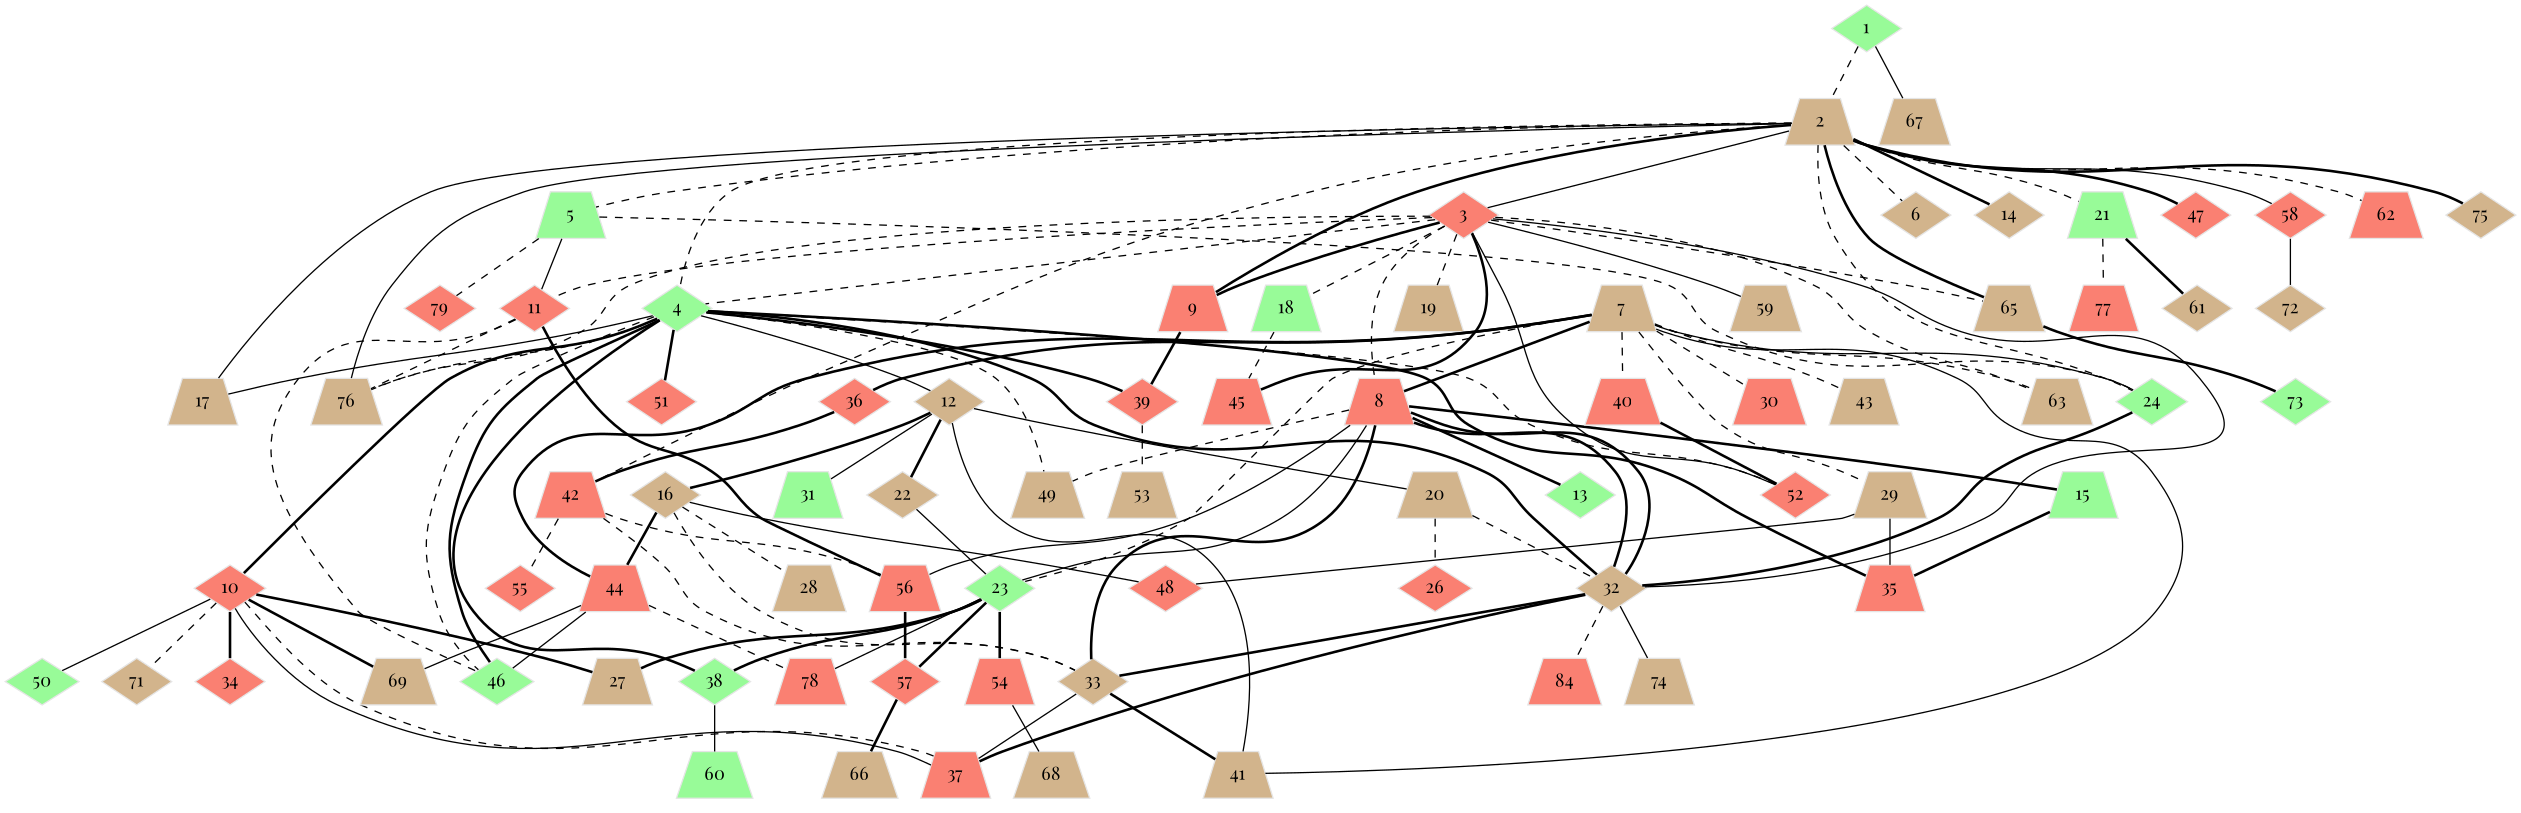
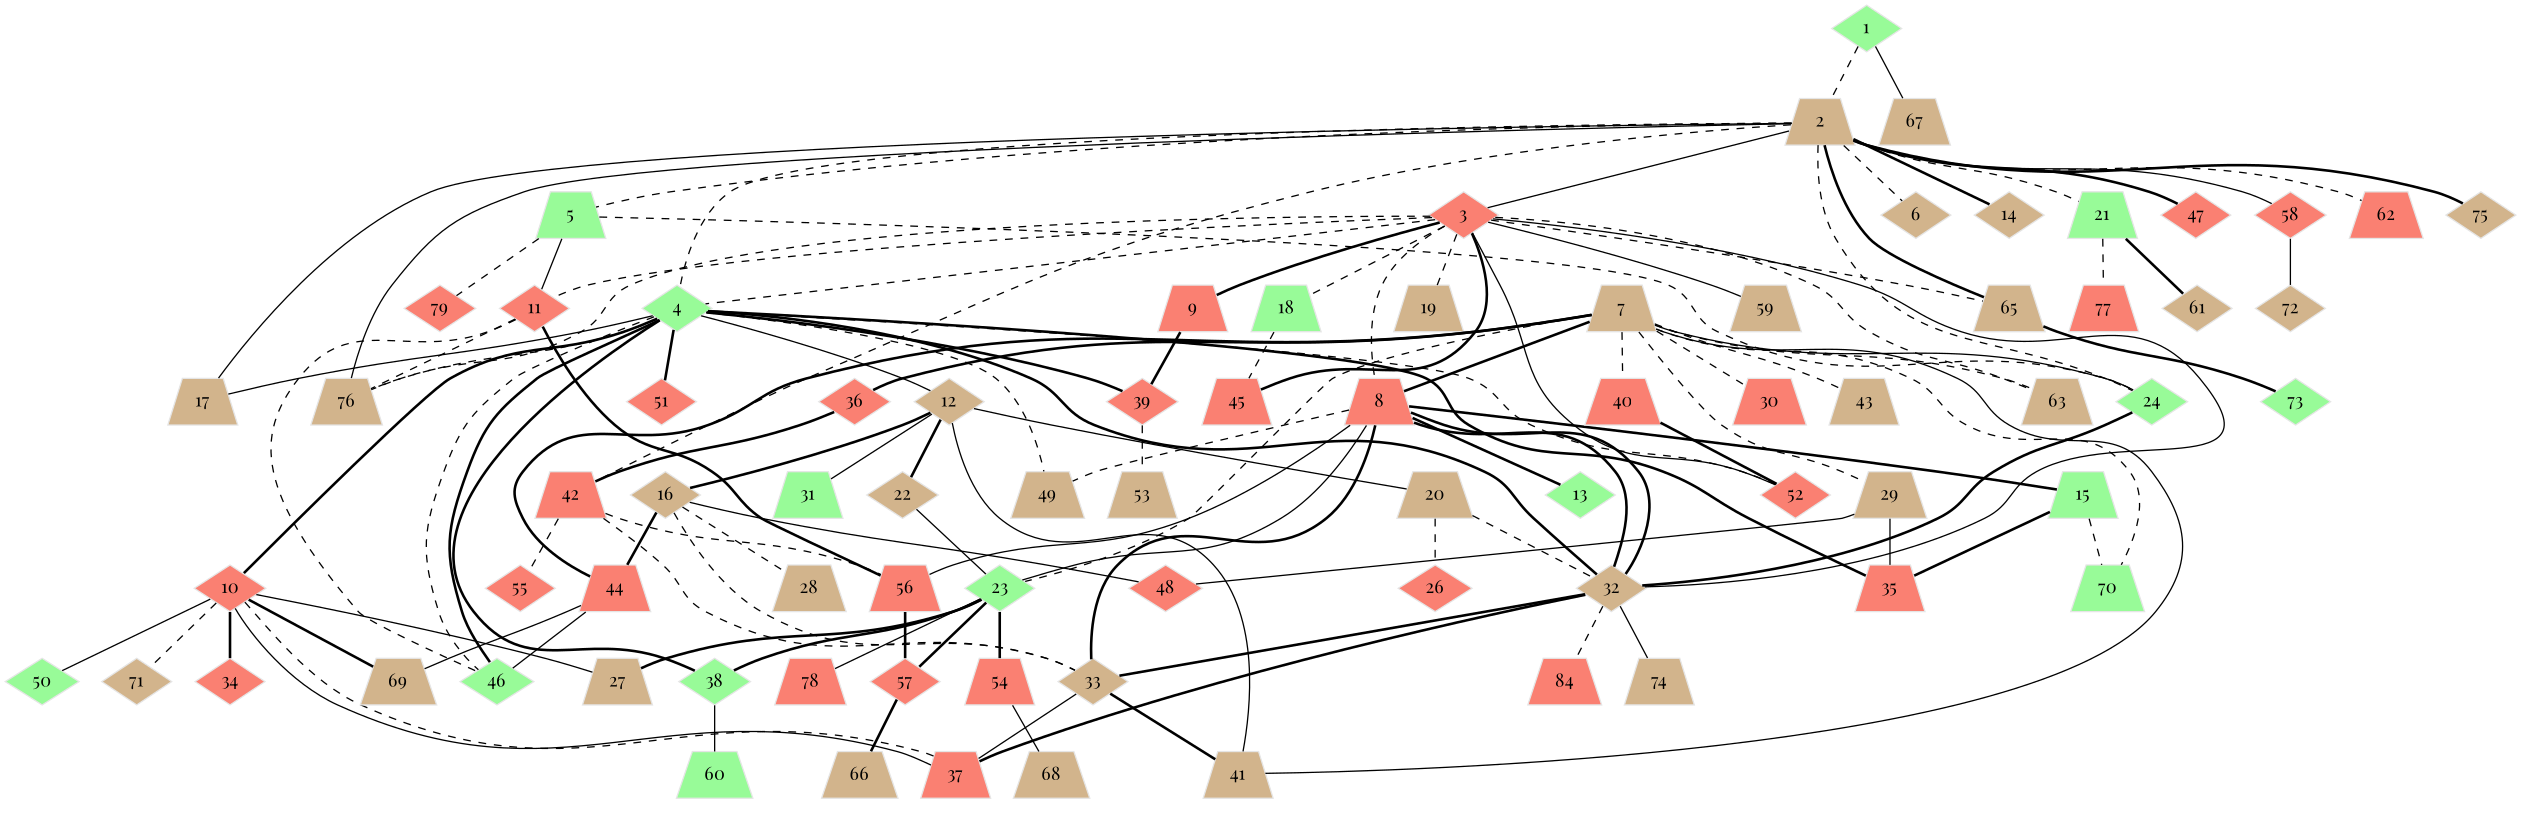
edge "2" -- "9": removed
node "70": added
edge "10" -- "27": style bold -> solid
edge "44" -- "78": removed
